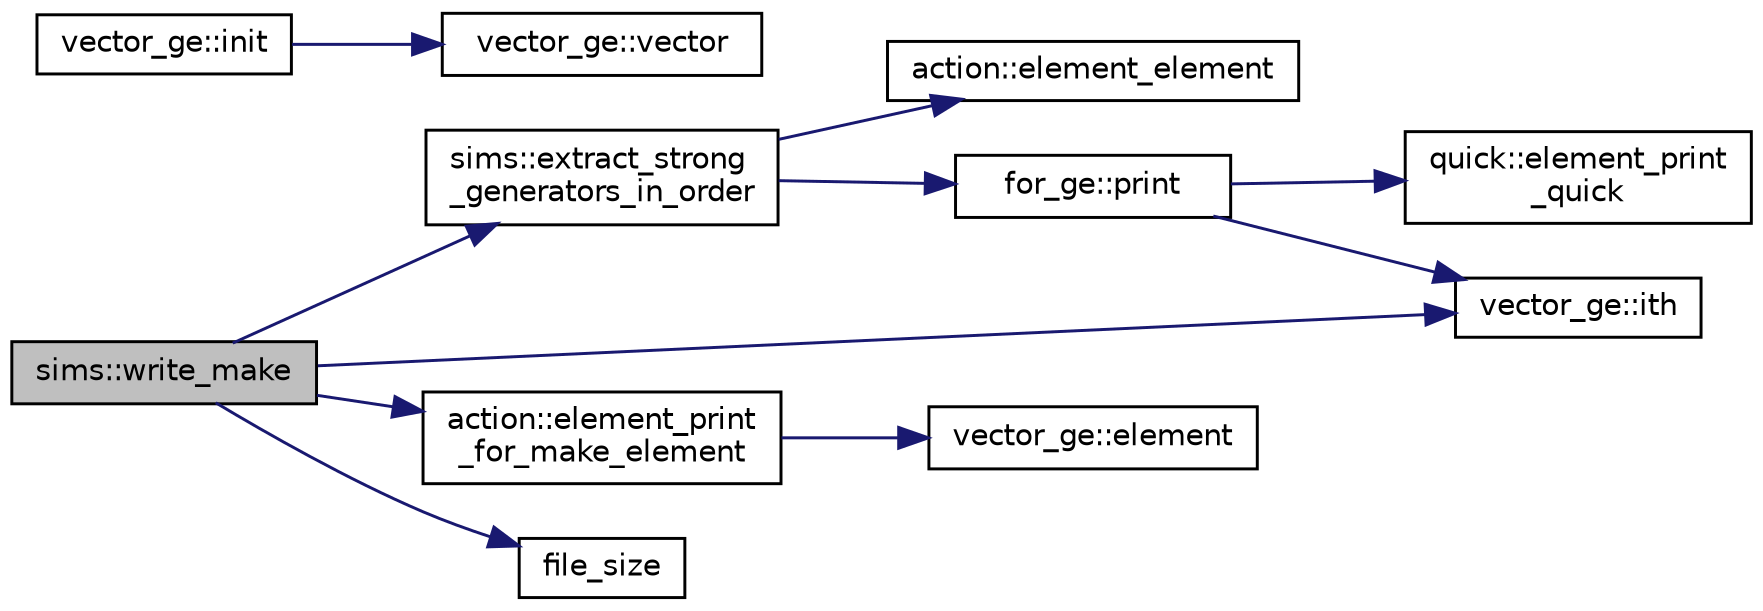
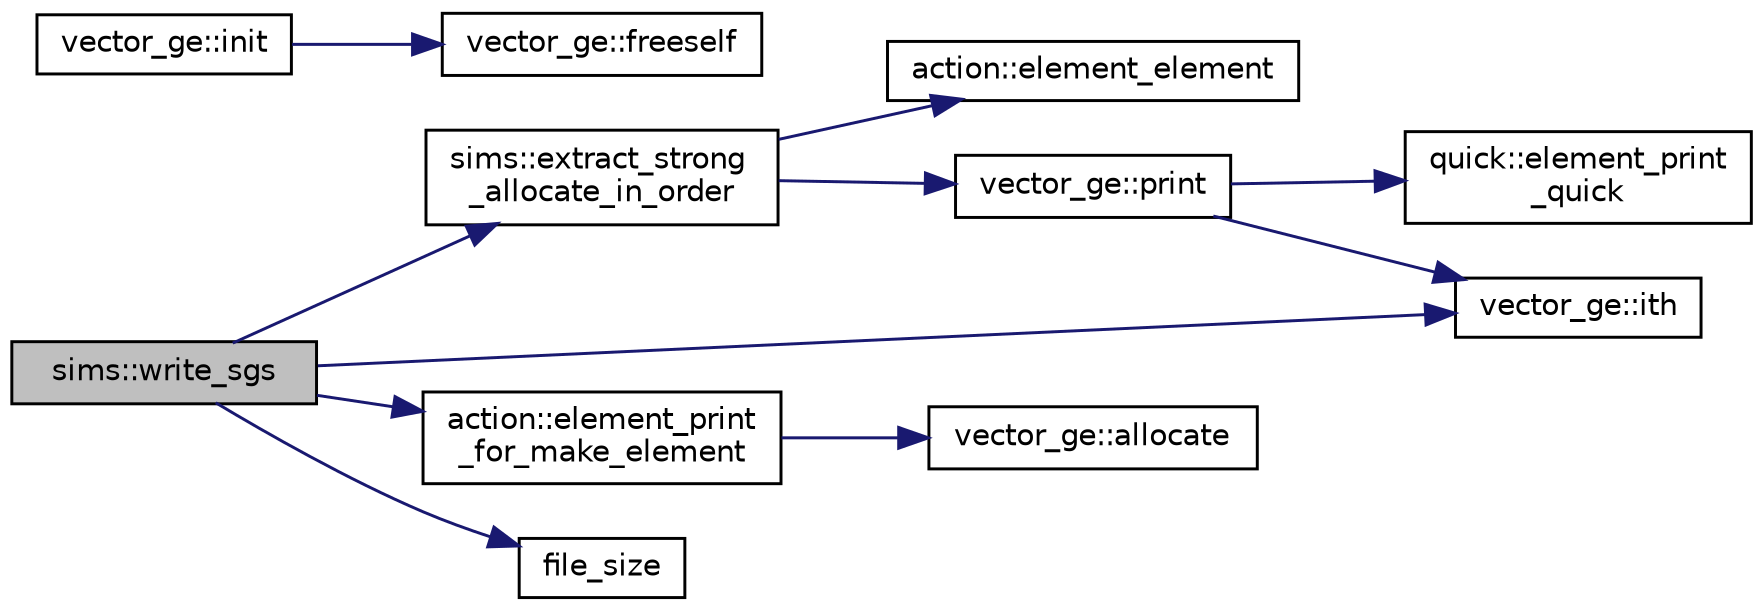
node "vector_ge::vector": label "vector_ge::vector" -> "vector_ge::freeself"
node "sims::extract_strong _generators_in_order": label "sims::extract_strong _generators_in_order" -> "sims::extract_strong _allocate_in_order"
node "for_ge::print": label "for_ge::print" -> "vector_ge::print"
node "sims::write_make": label "sims::write_make" -> "sims::write_sgs"
node "vector_ge::element": label "vector_ge::element" -> "vector_ge::allocate"
